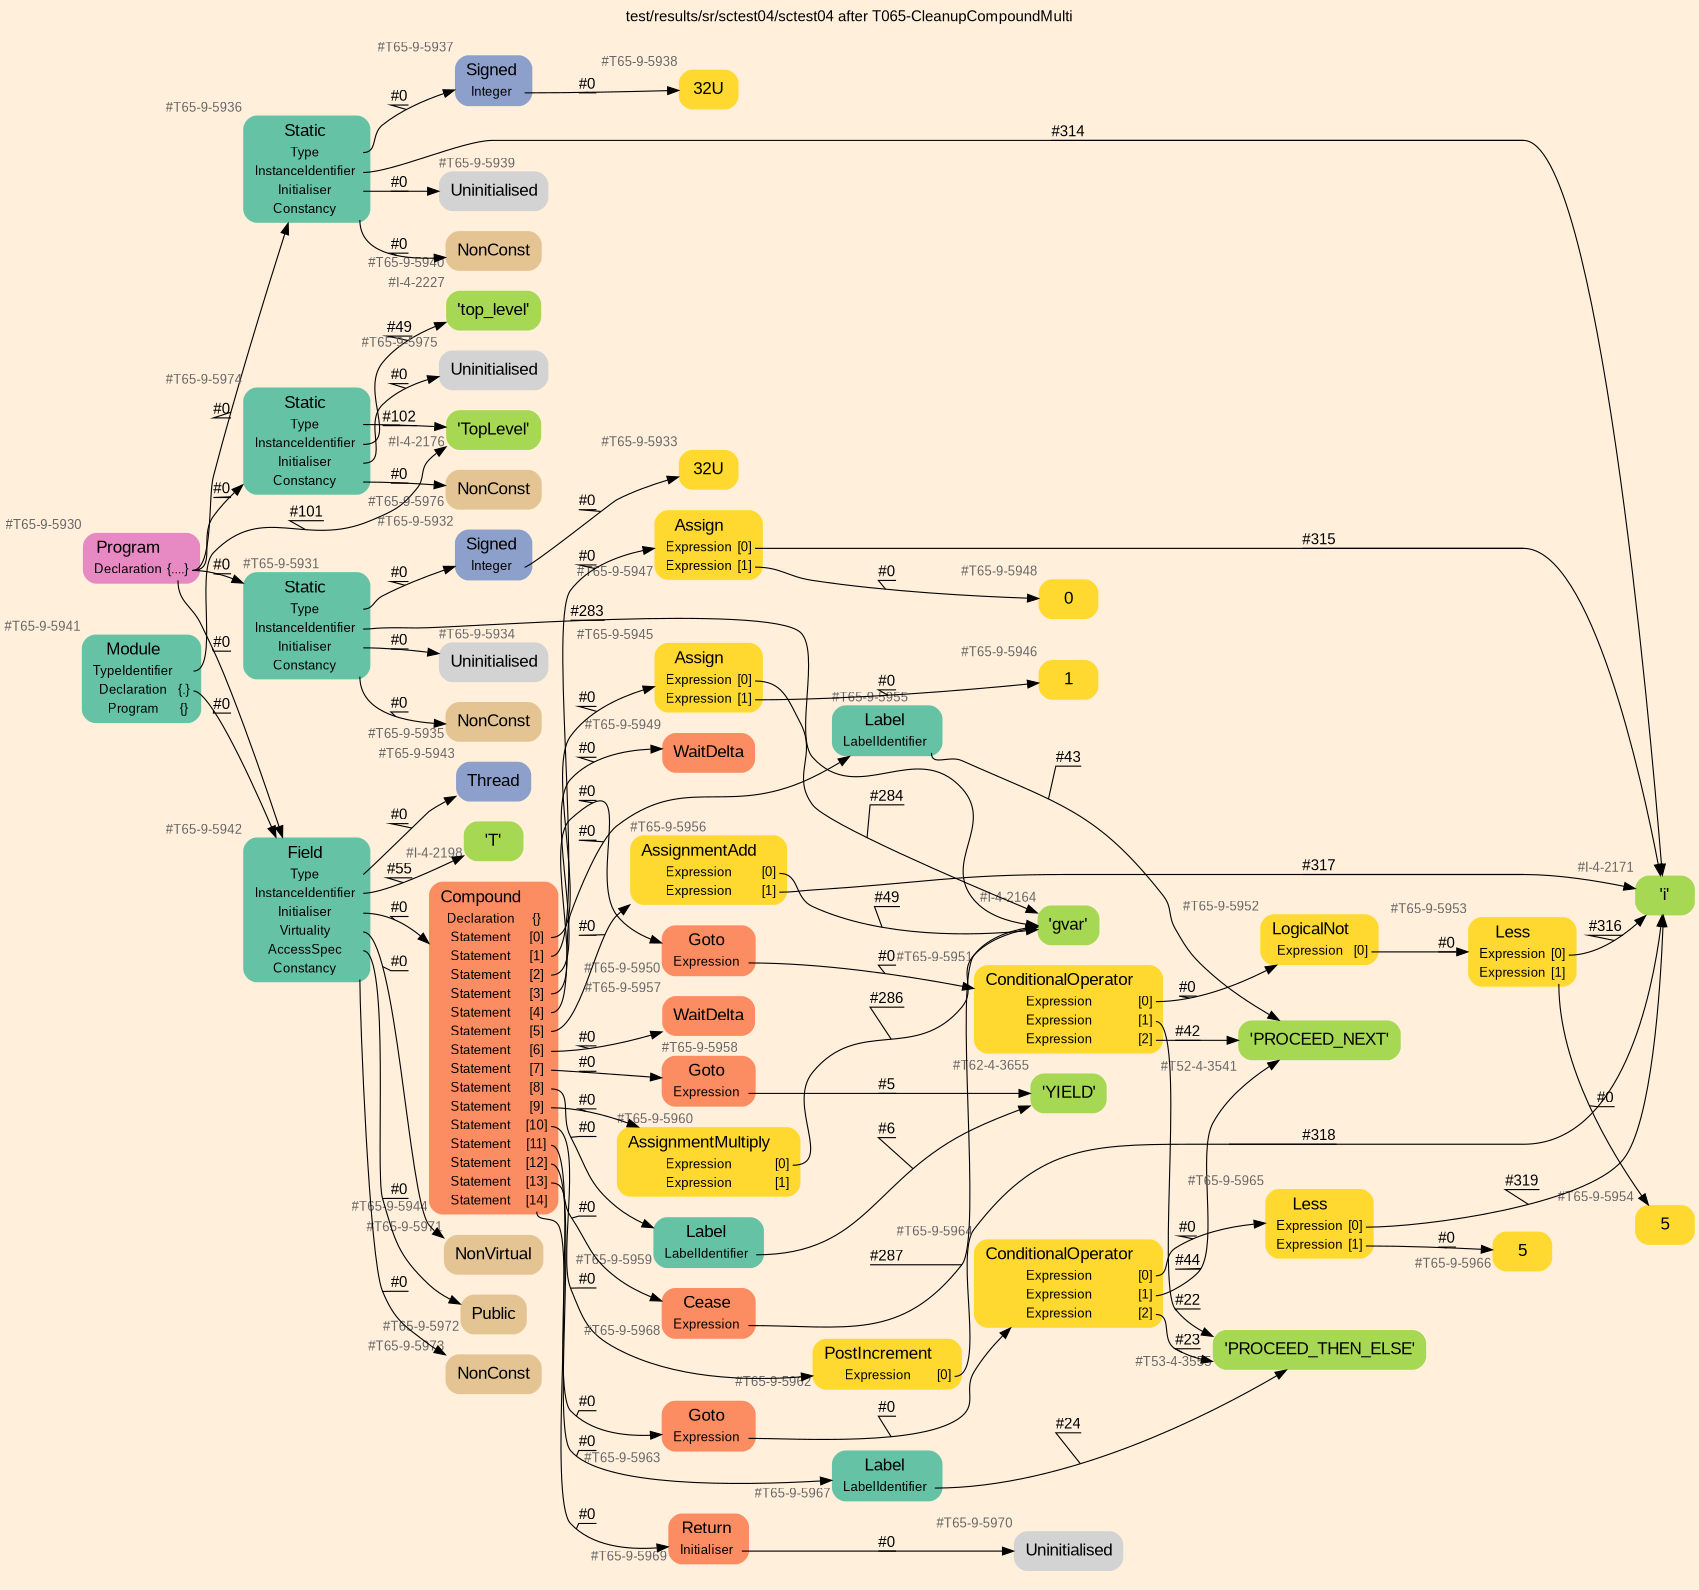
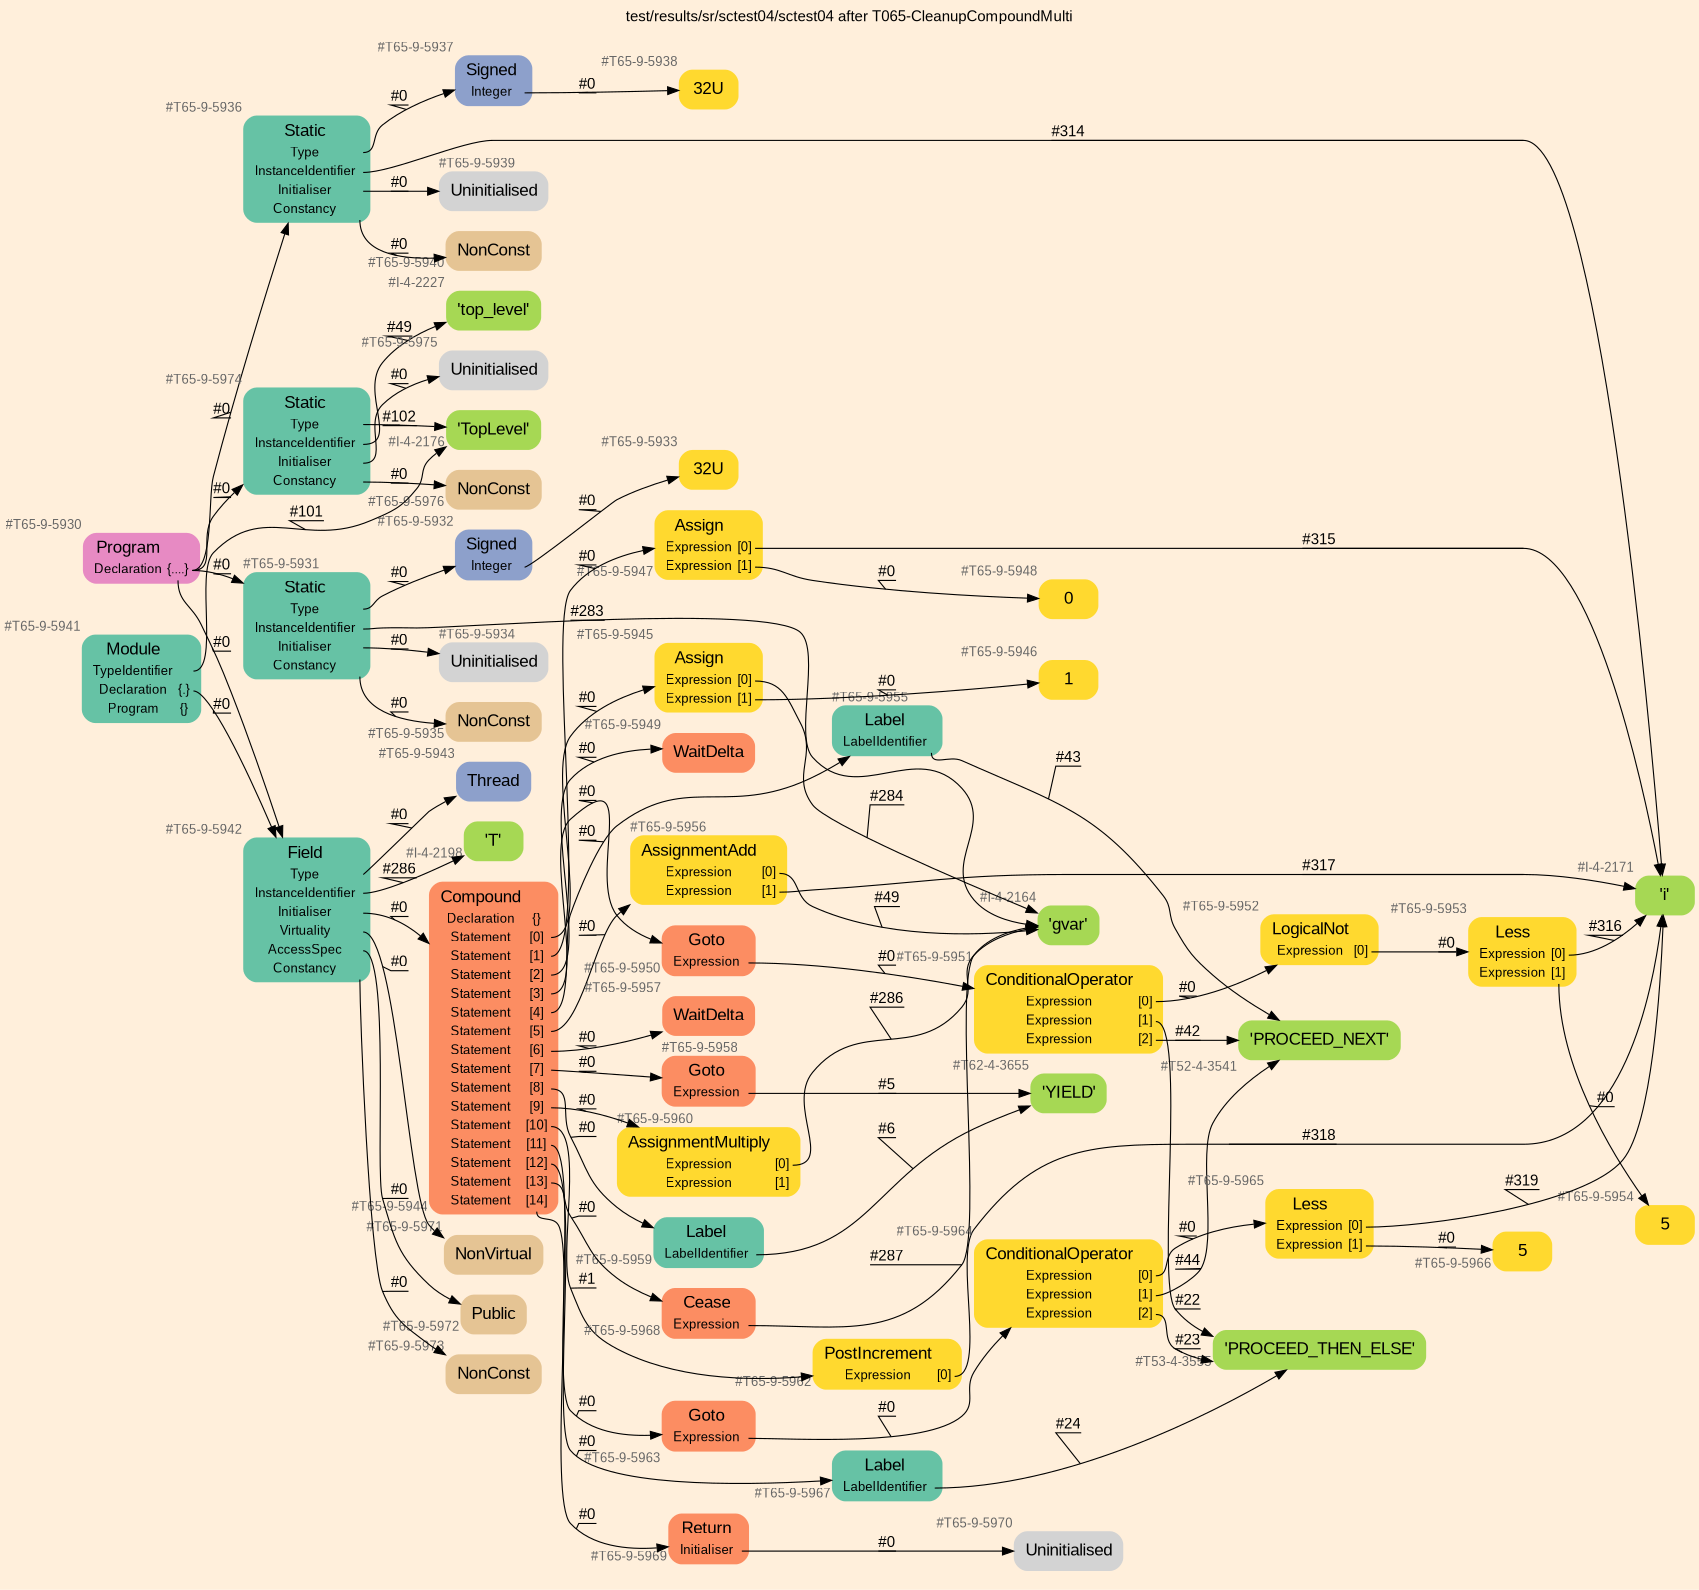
edge "Field" -> "'T'": label "#55" -> "#286"
edge "Compound" -> "PostIncrement": label "#0" -> "#1"
